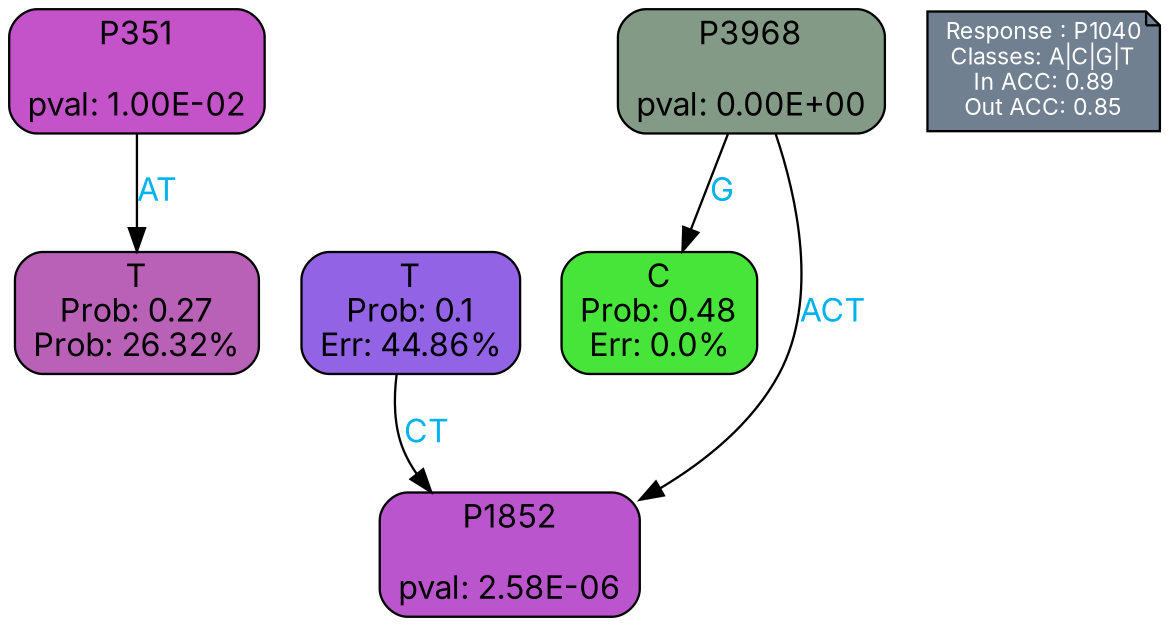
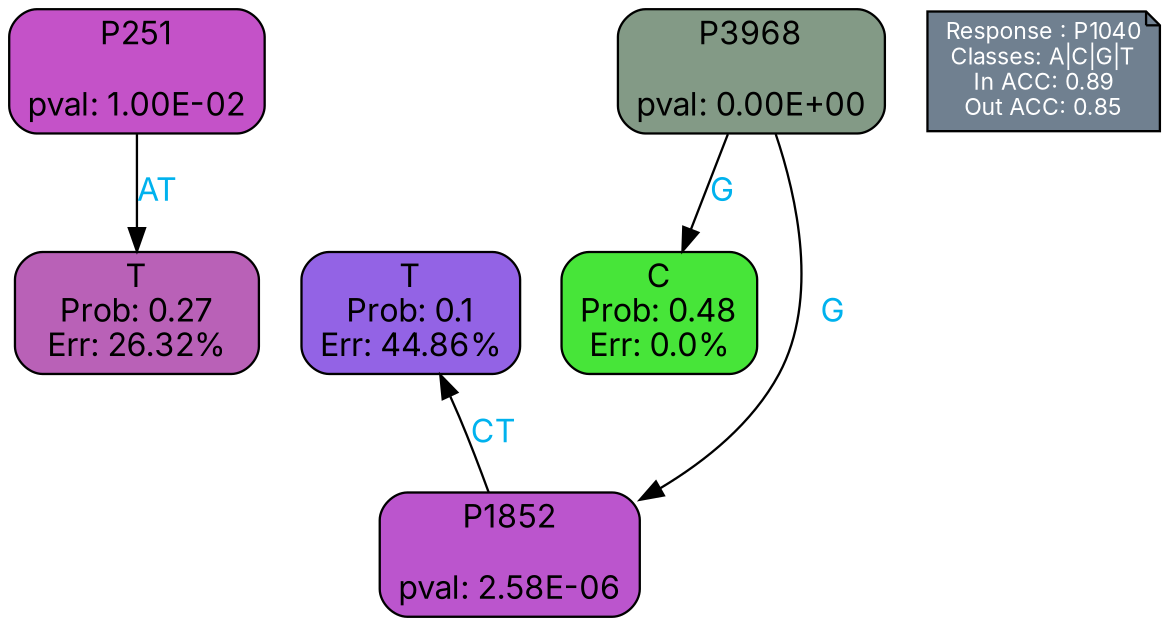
node "P351 pval: 1.00E-02": label "P351 pval: 1.00E-02" -> "P251 pval: 1.00E-02"
node "T Prob: 0.27 Prob: 26.32%": label "T Prob: 0.27 Prob: 26.32%" -> "T Prob: 0.27 Err: 26.32%"
edge "P3968 pval: 0.00E+00" -> "P1852 pval: 2.58E-06": label "ACT" -> "G"
edge "T Prob: 0.1 Err: 44.86%" -> "P1852 pval: 2.58E-06": reversed
